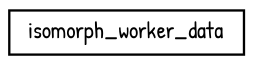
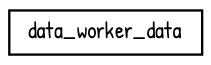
node "isomorph_worker_data": label "isomorph_worker_data" -> "data_worker_data"
